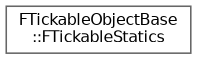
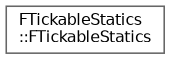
node "FTickableObjectBase ::FTickableStatics": label "FTickableObjectBase ::FTickableStatics" -> "FTickableStatics ::FTickableStatics"
